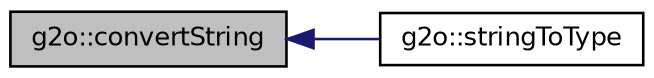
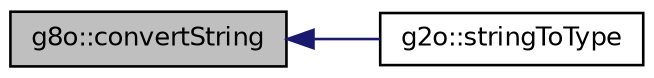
node "g2o::convertString": label "g2o::convertString" -> "g8o::convertString"
